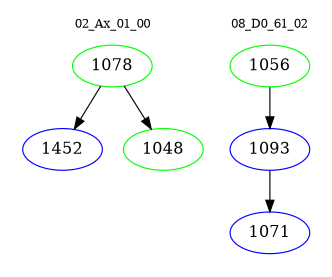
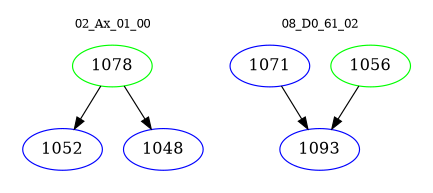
node "1452": label "1452" -> "1052"
node "1048": color green -> blue
edge "1093" -> "1071": reversed
